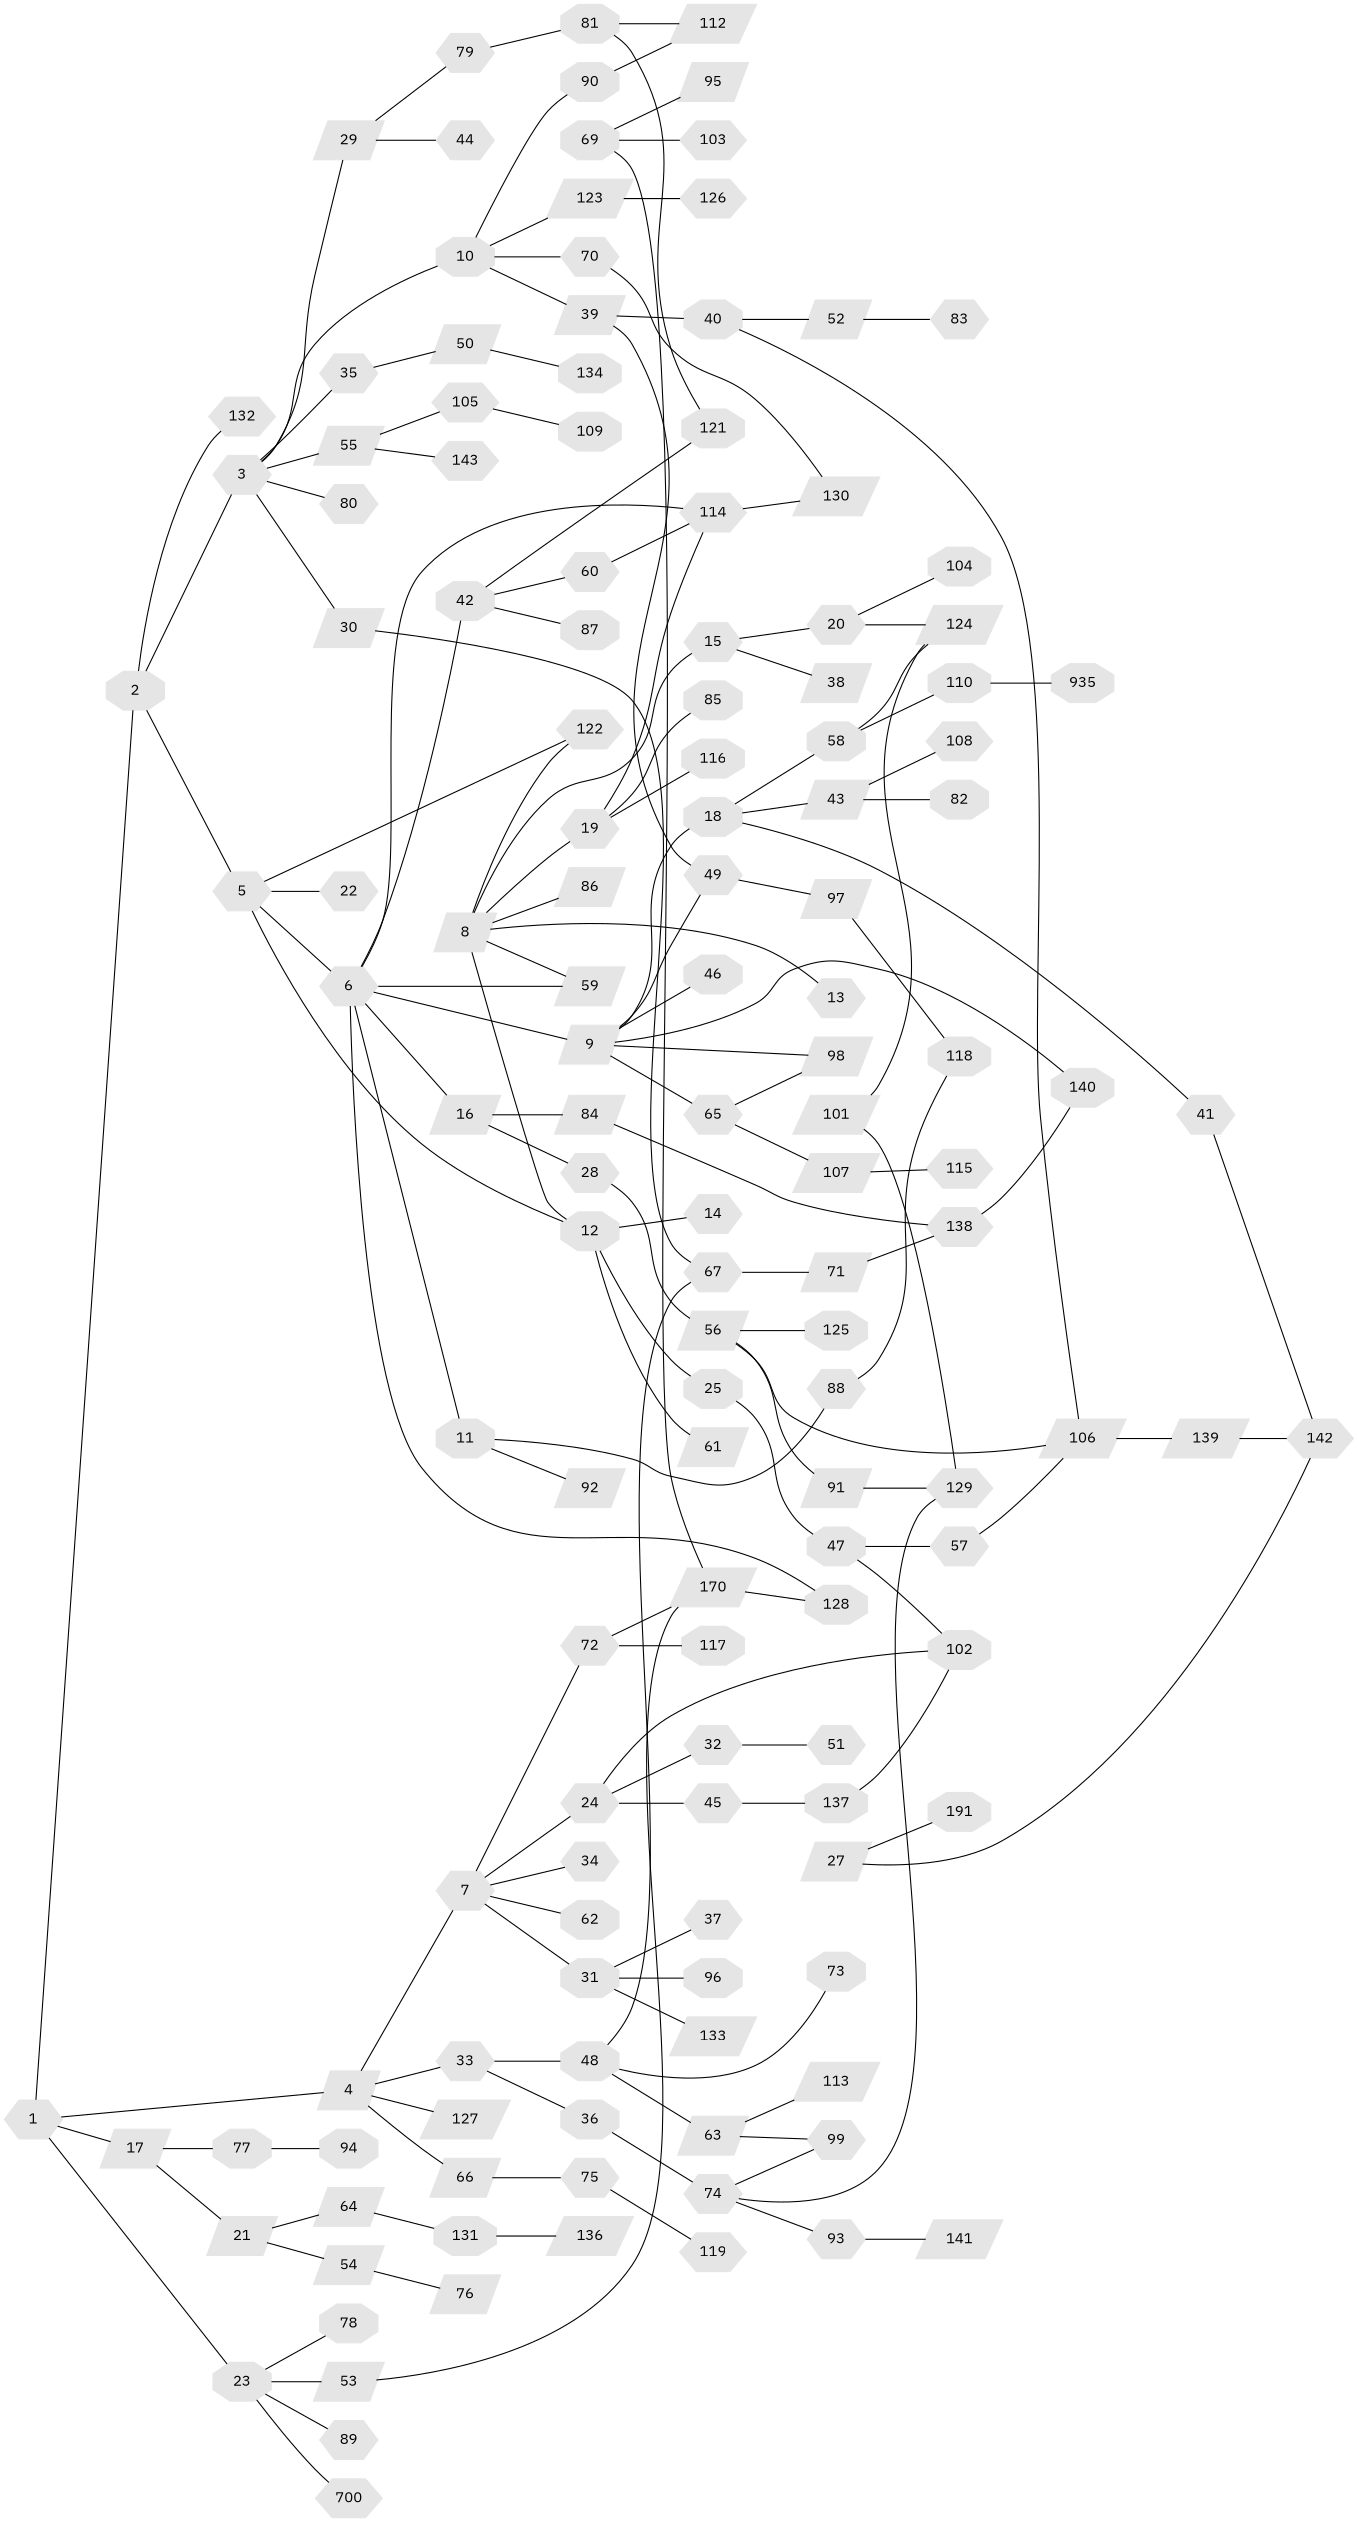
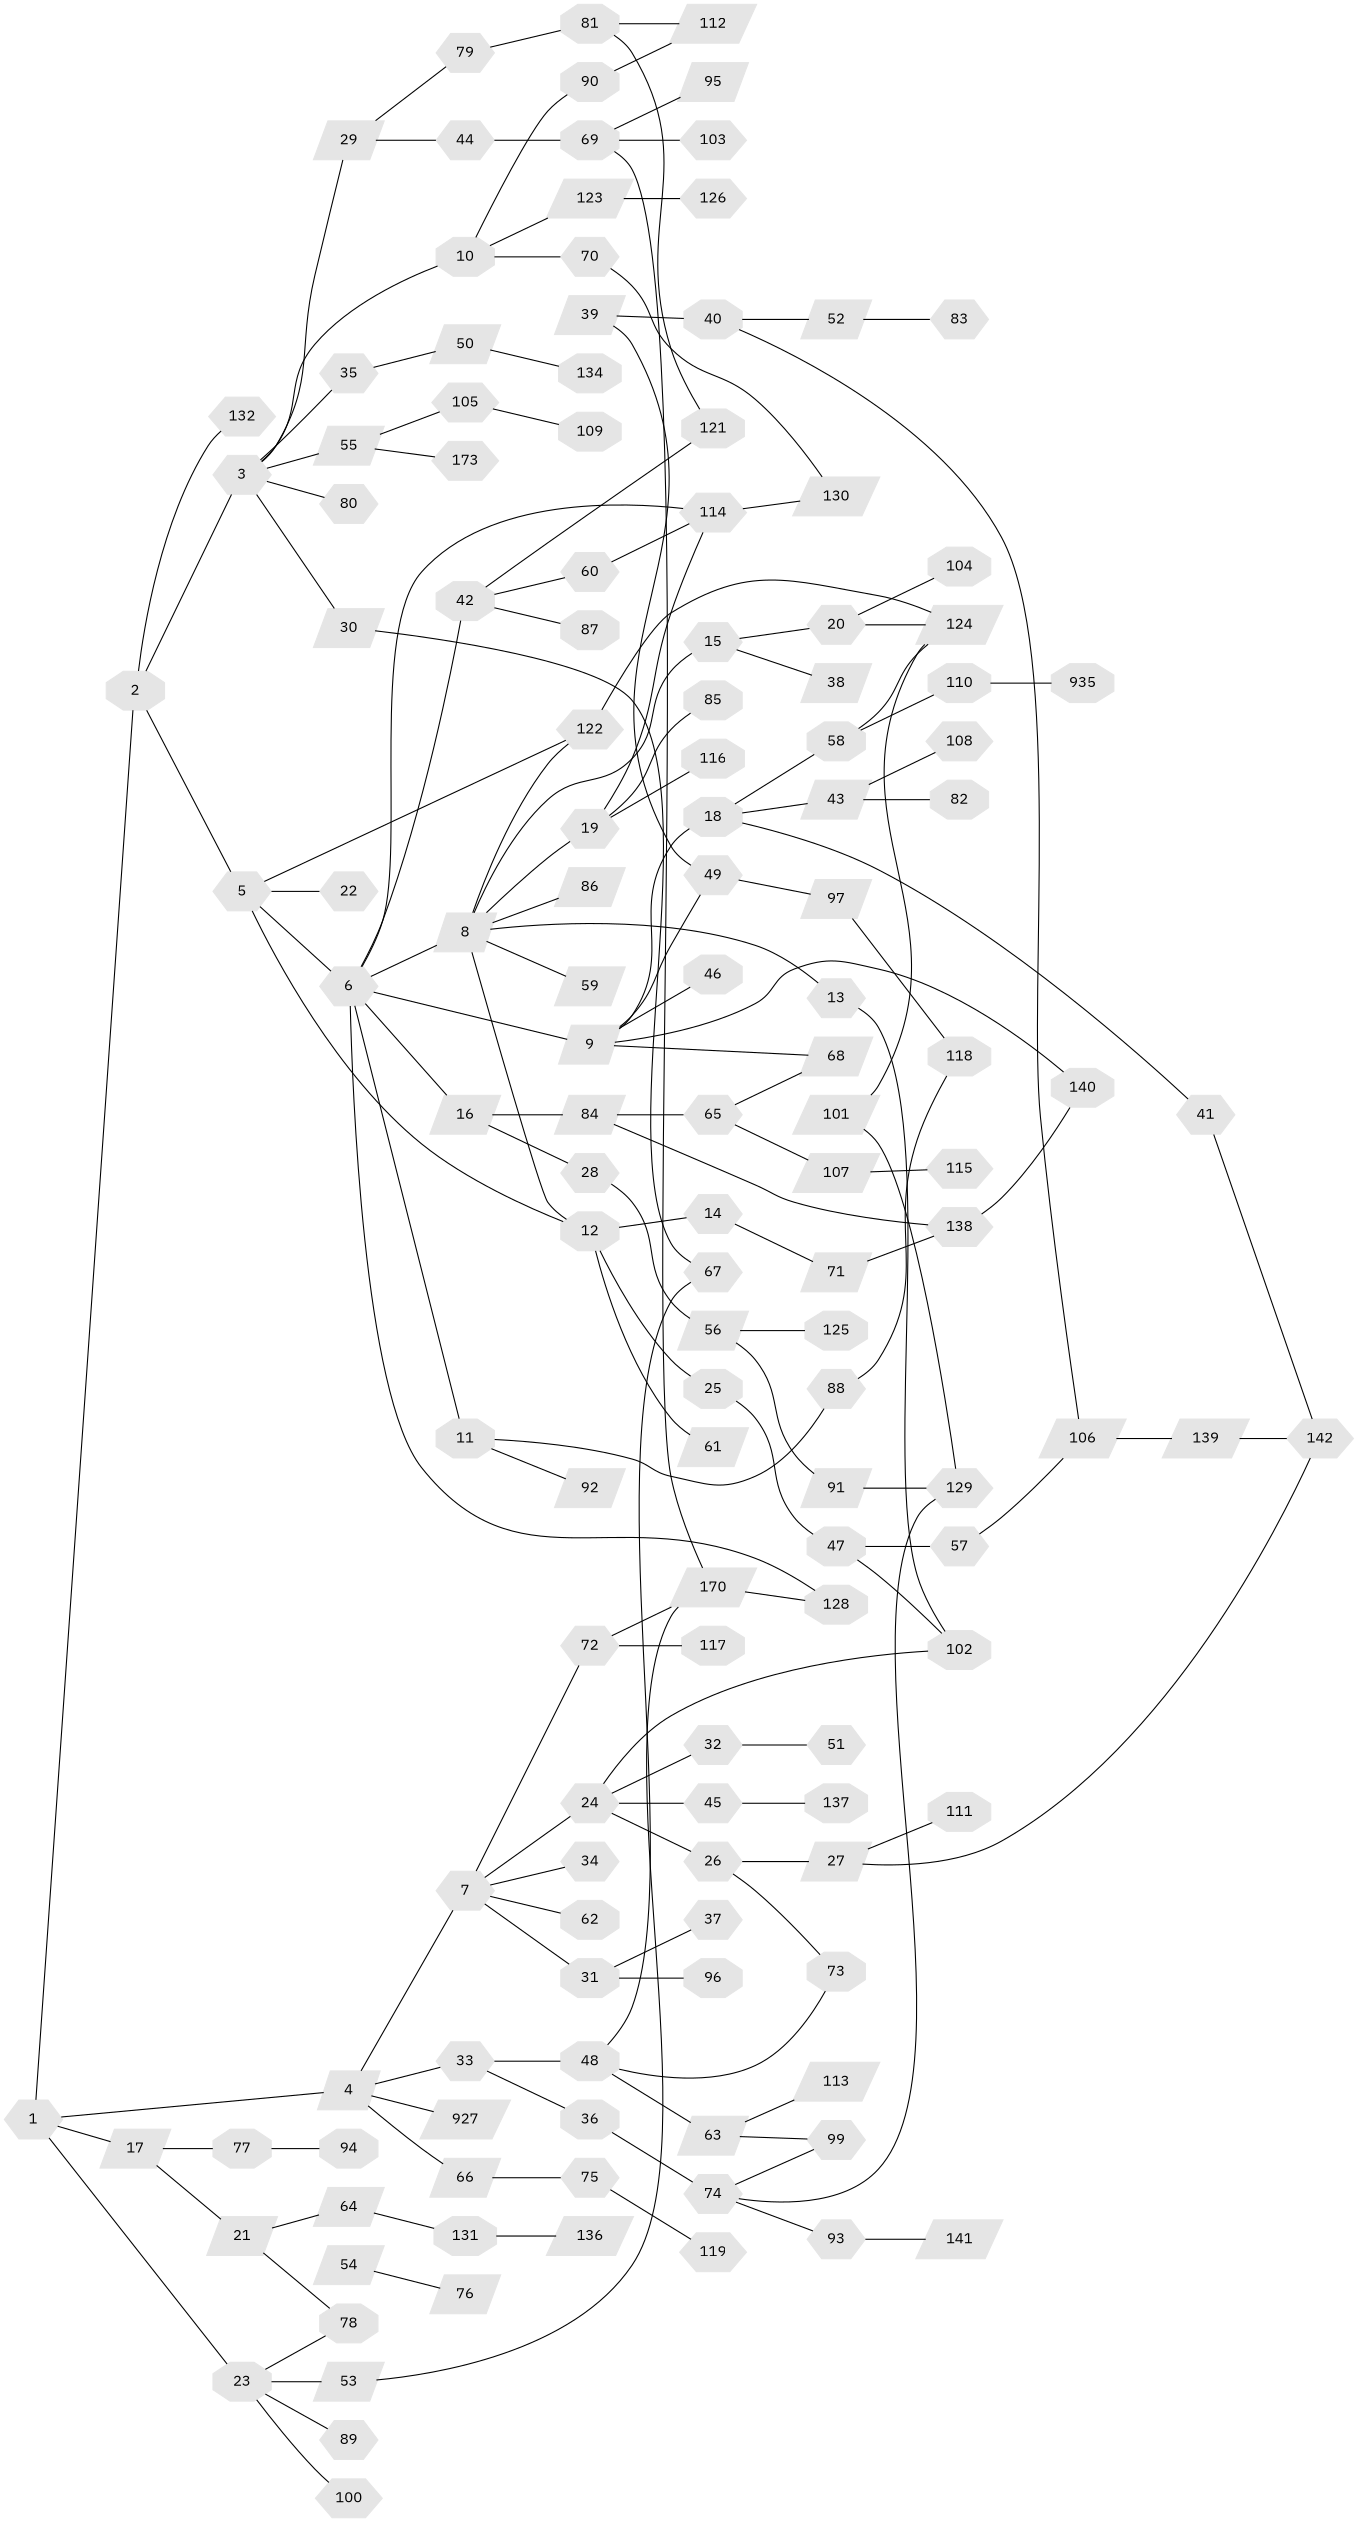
edge "44" -- "69": added
edge "10" -- "39": removed
node "143": label "143" -> "173"
edge "124" -- "122": added
edge "6" -- "59": now "6" -- "8"
node "98": label "98" -> "68"
edge "9" -- "65": now "84" -- "65"
edge "67" -- "71": now "14" -- "71"
edge "56" -- "106": removed
edge "102" -- "137": now "102" -- "13"
node "191": label "191" -> "111"
node "26": added
node "133": removed
node "127": label "127" -> "927"
edge "21" -- "54": now "21" -- "78"
node "700": label "700" -> "100"
